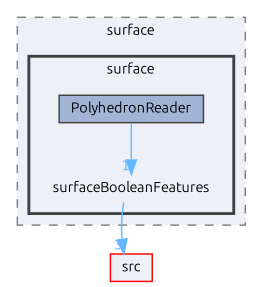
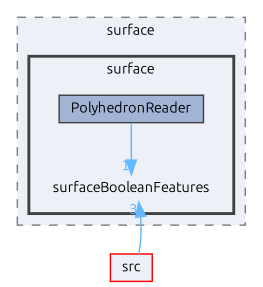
edge "surfaceBooleanFeatures" -> "src": reversed
